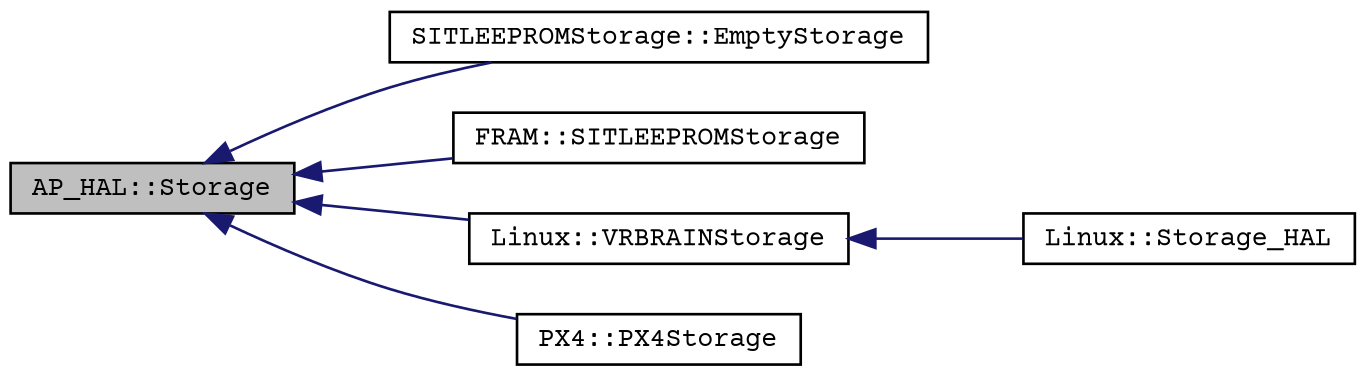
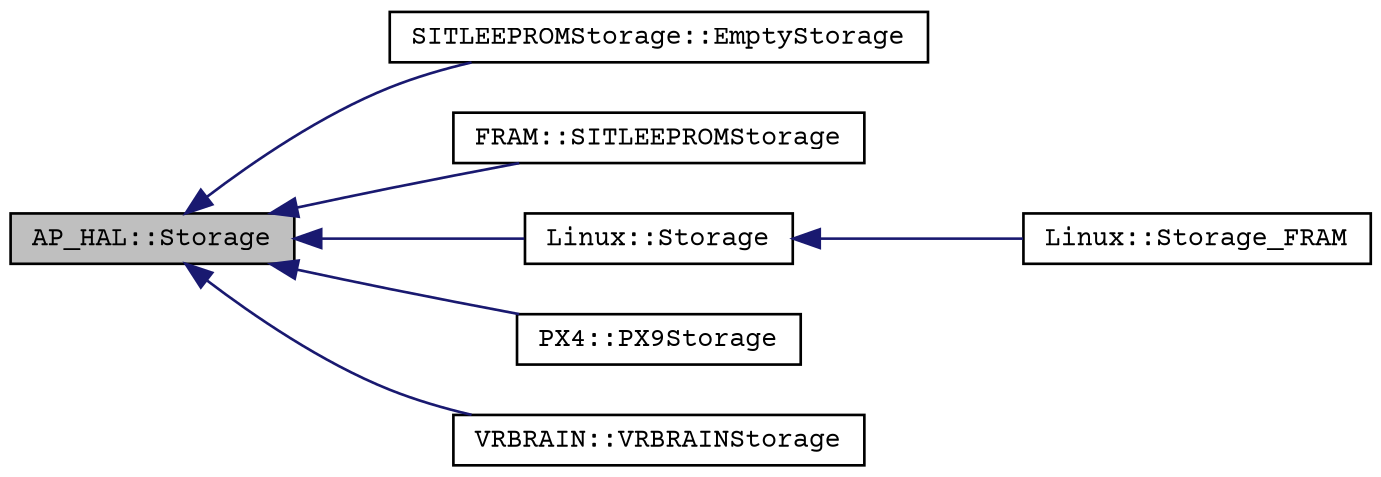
node "Linux::VRBRAINStorage": label "Linux::VRBRAINStorage" -> "Linux::Storage"
node "Linux::Storage_HAL": label "Linux::Storage_HAL" -> "Linux::Storage_FRAM"
node "PX4::PX4Storage": label "PX4::PX4Storage" -> "PX4::PX9Storage"
node "VRBRAIN::VRBRAINStorage": added
